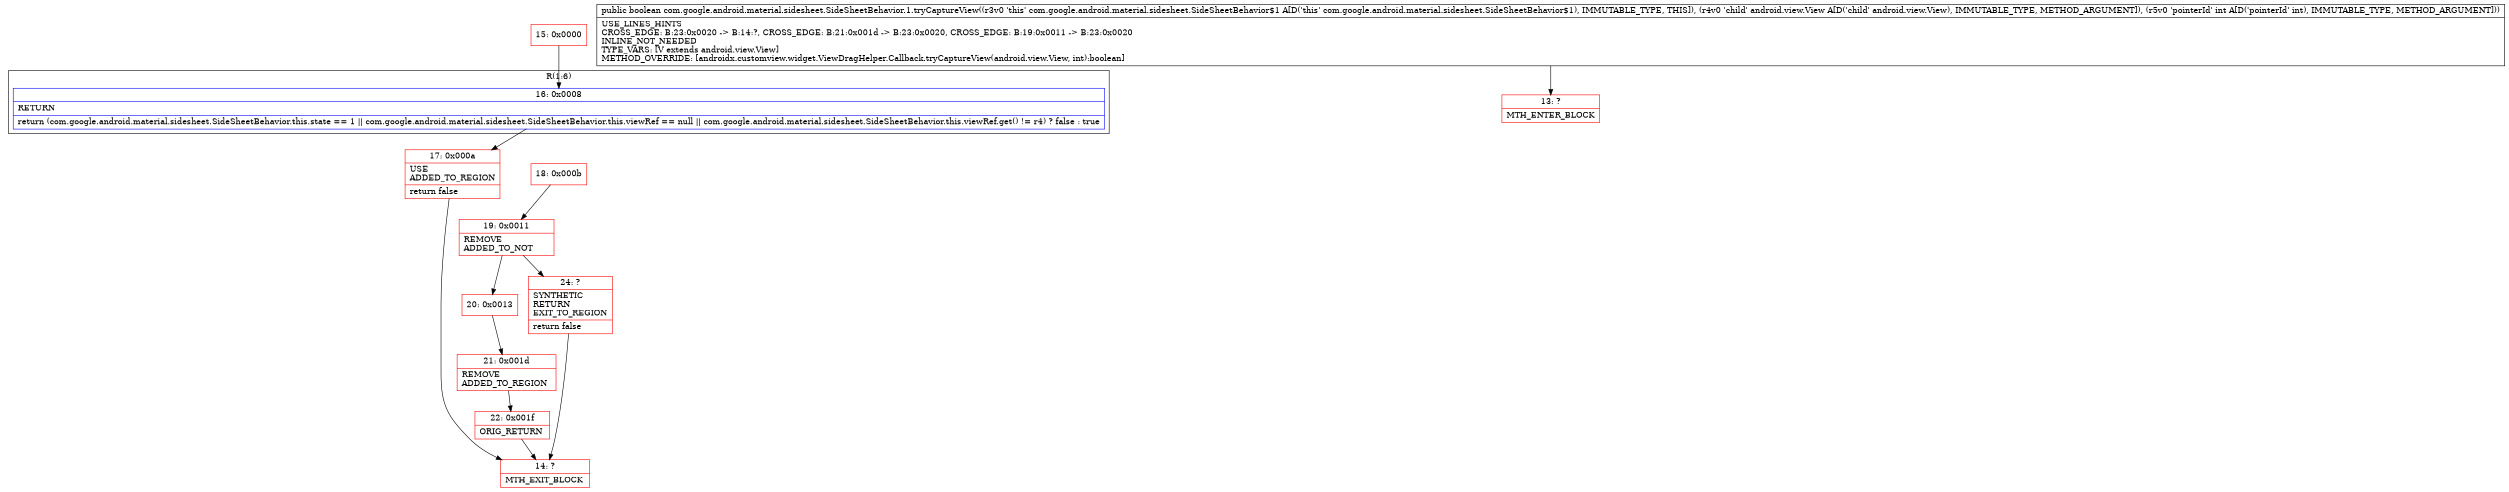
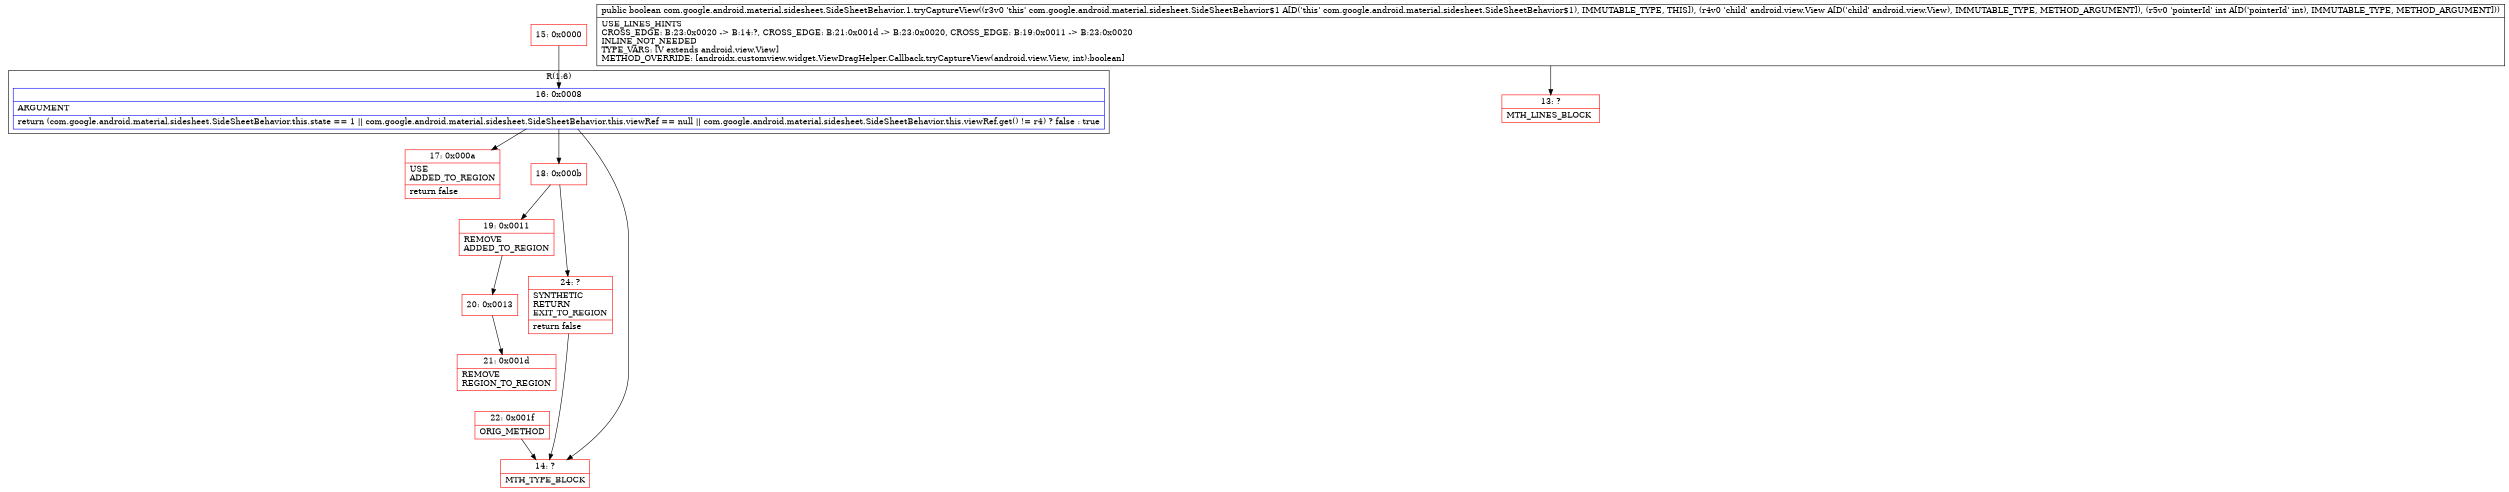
node "16: 0x0008": text "RETURN" -> "ARGUMENT"
node "13: ?": text "MTH_ENTER_BLOCK" -> "MTH_LINES_BLOCK"
edge "16: 0x0008" -> "18: 0x000b": added
node "19: 0x0011": text "ADDED_TO_NOT" -> "ADDED_TO_REGION"
edge "19: 0x0011" -> "24: ?": now "18: 0x000b" -> "24: ?"
edge "17: 0x000a" -> "14: ?": now "16: 0x0008" -> "14: ?"
node "21: 0x001d": text "ADDED_TO_REGION" -> "REGION_TO_REGION"
edge "21: 0x001d" -> "22: 0x001f": removed
node "22: 0x001f": text "ORIG_RETURN" -> "ORIG_METHOD"
node "14: ?": text "MTH_EXIT_BLOCK" -> "MTH_TYPE_BLOCK"
